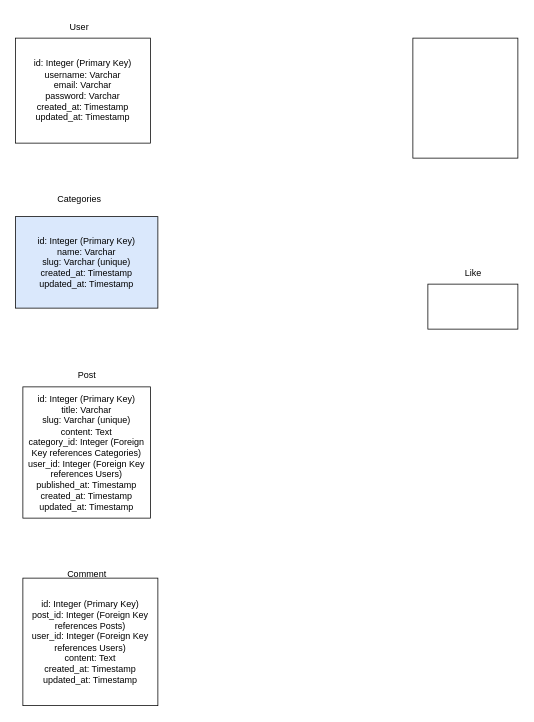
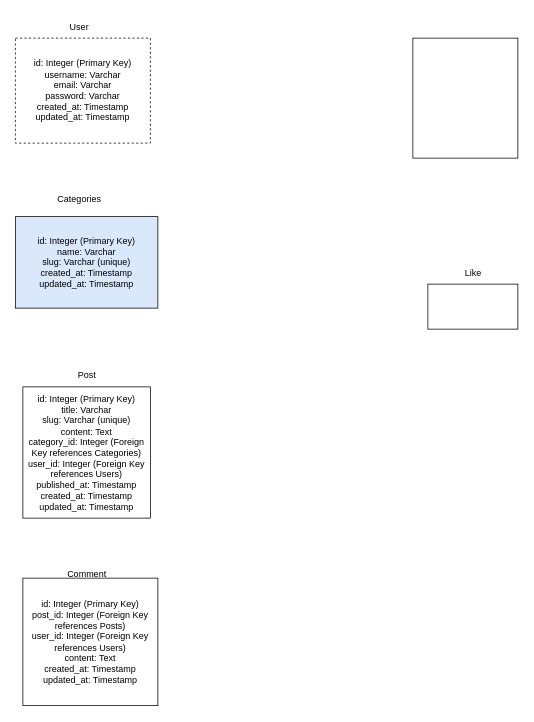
node "id: Integer (Primary Key) username: Varchar email: Varchar password: Varchar created_at: Timestamp updated_at: Timestamp": style solid -> dashed
